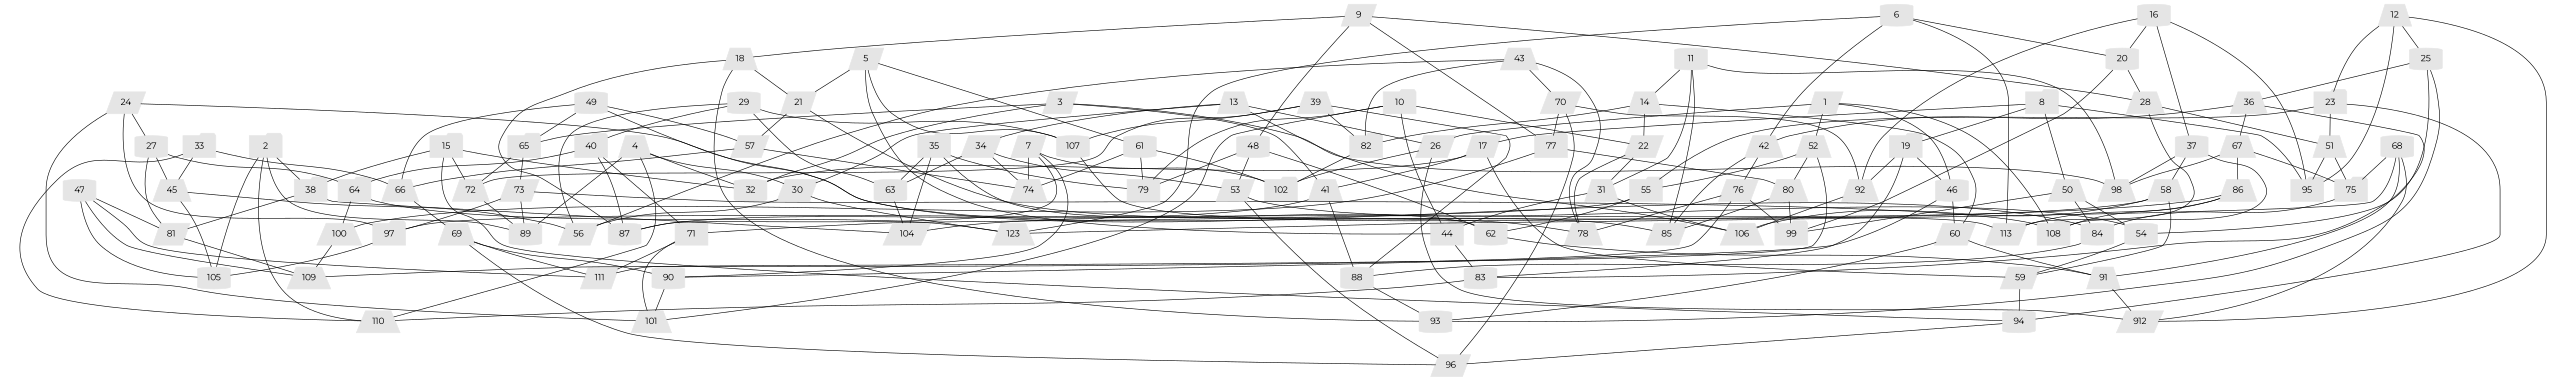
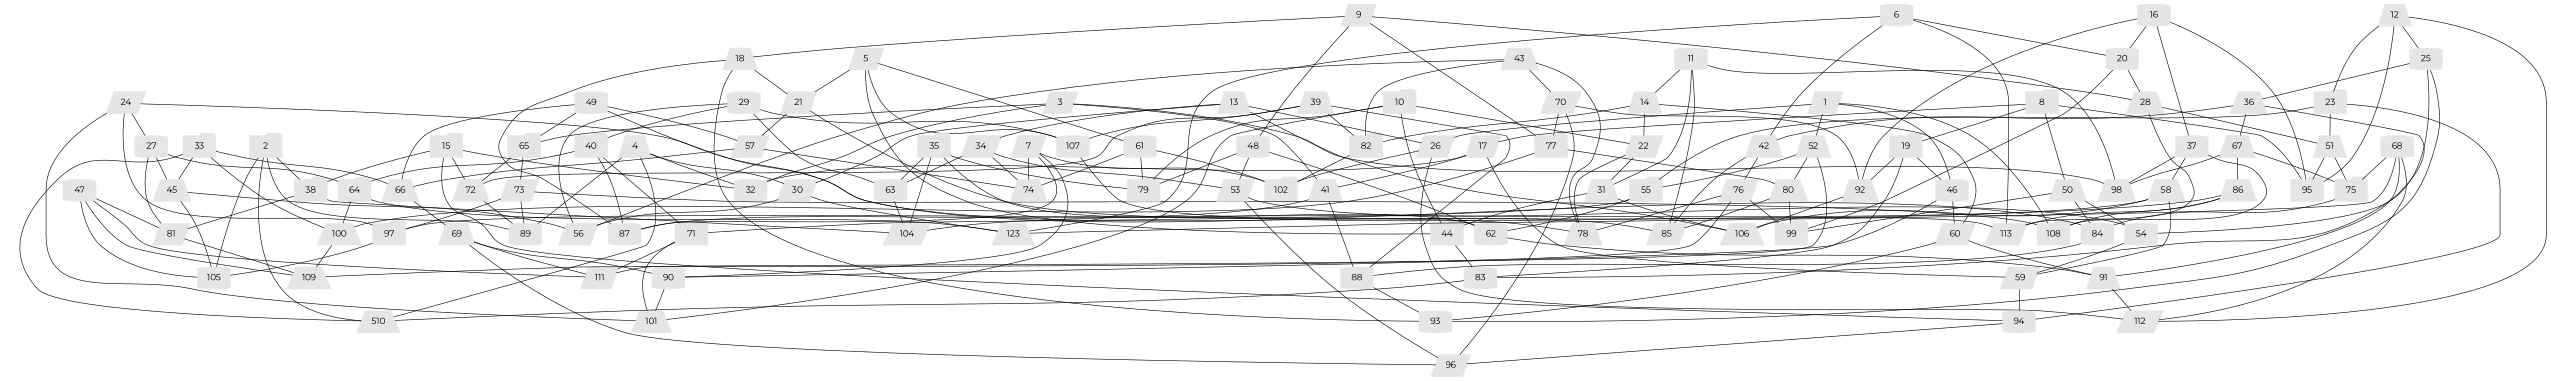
edge "33" -- "100": added
node "110": label "110" -> "510"
node "912": label "912" -> "112"
